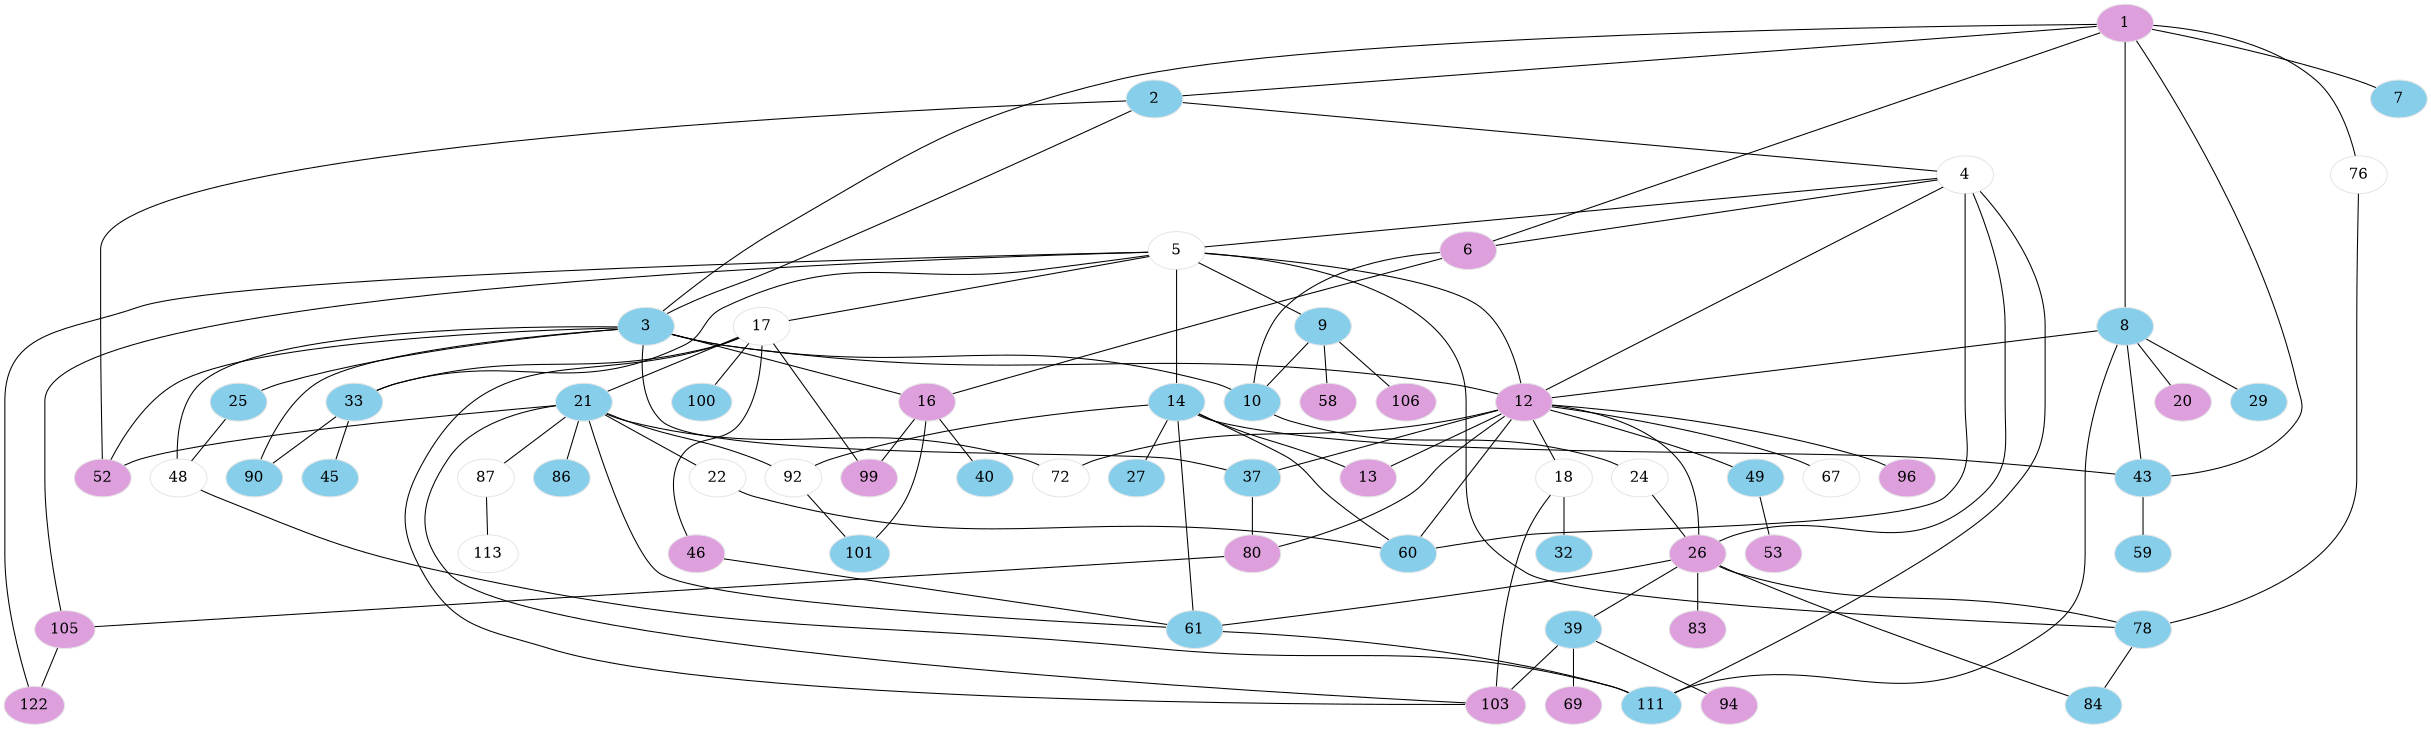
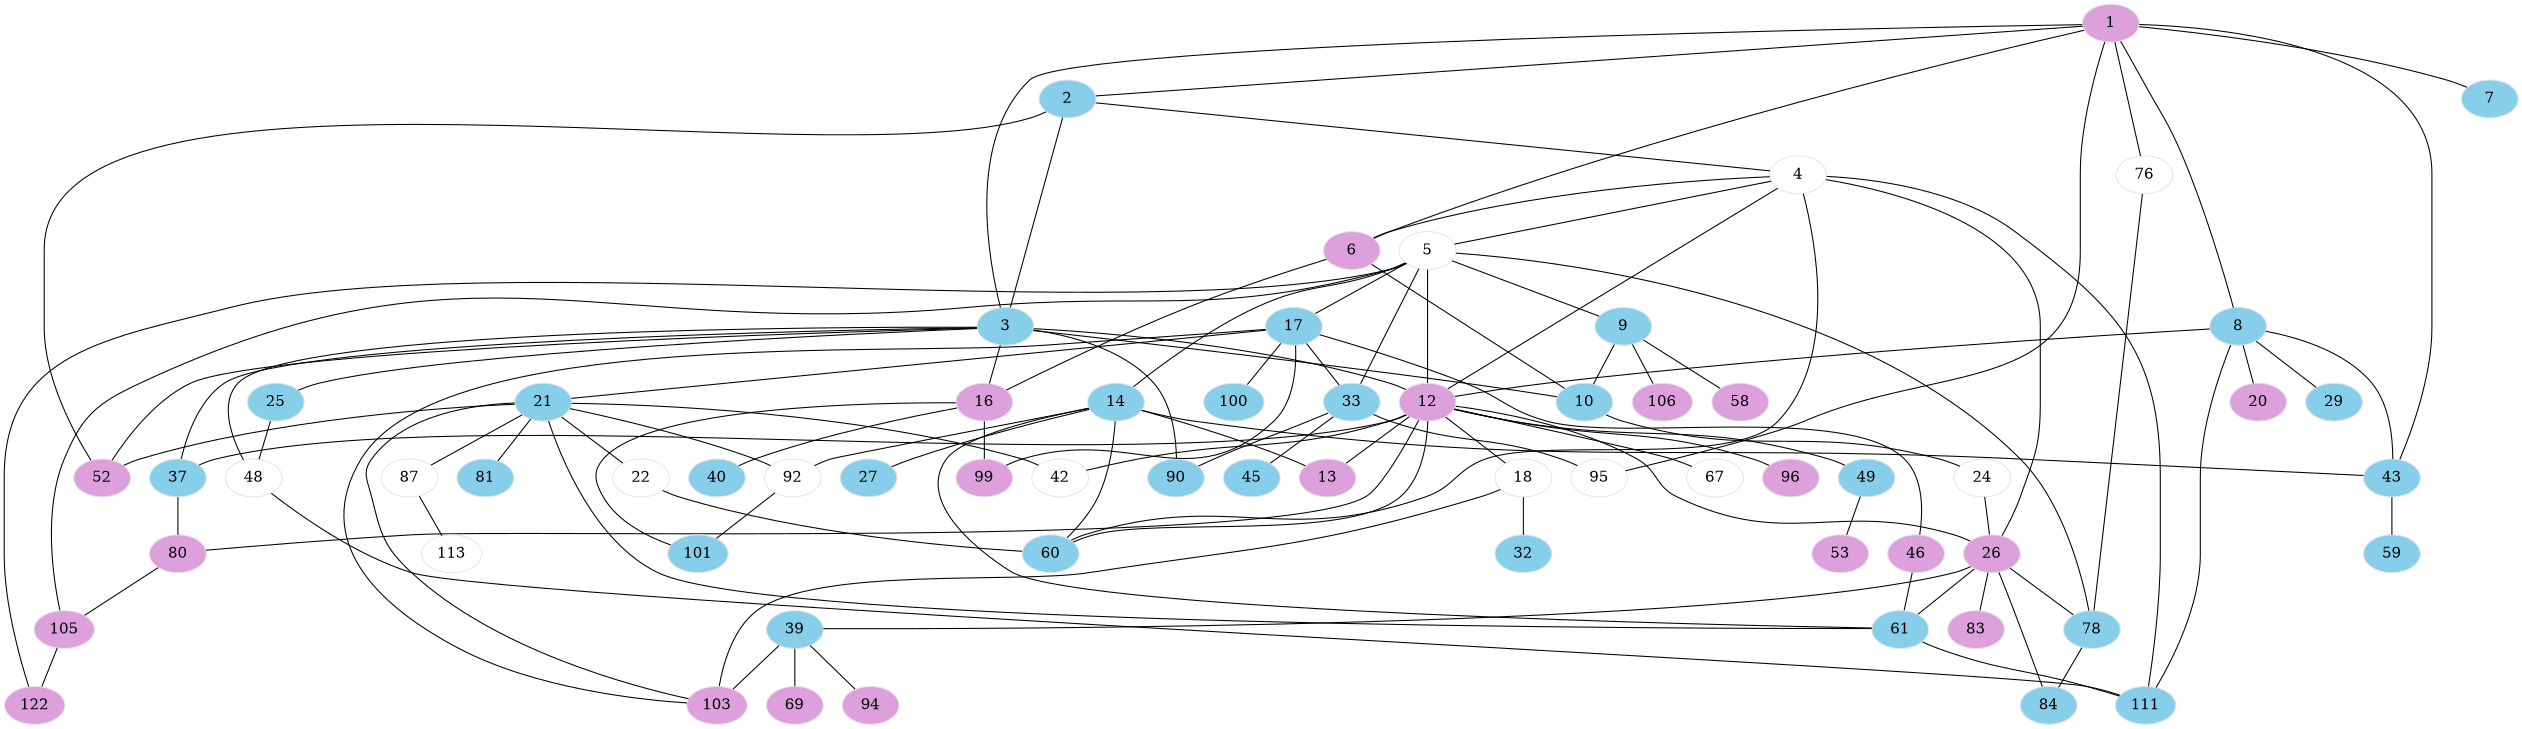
node "17": fillcolor white -> skyblue
node "86": label "86" -> "81"
node "72": label "72" -> "42"
node "95": added
